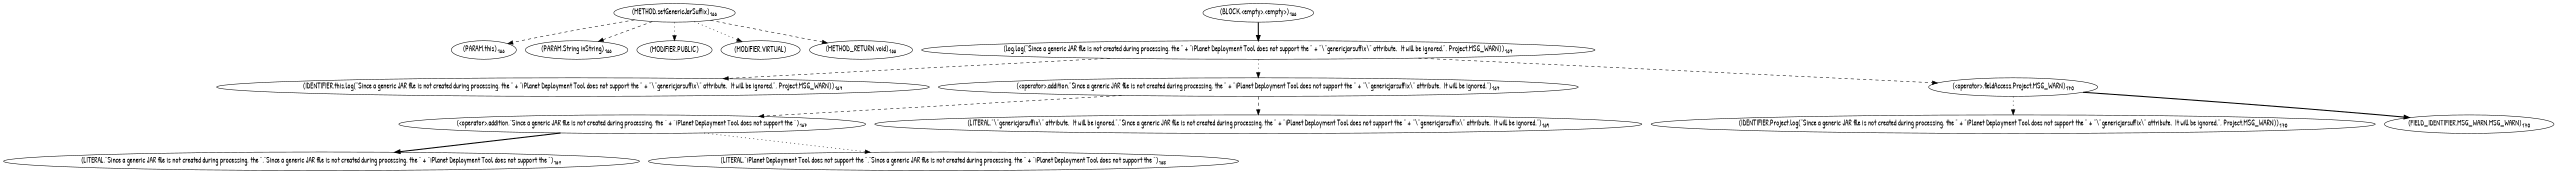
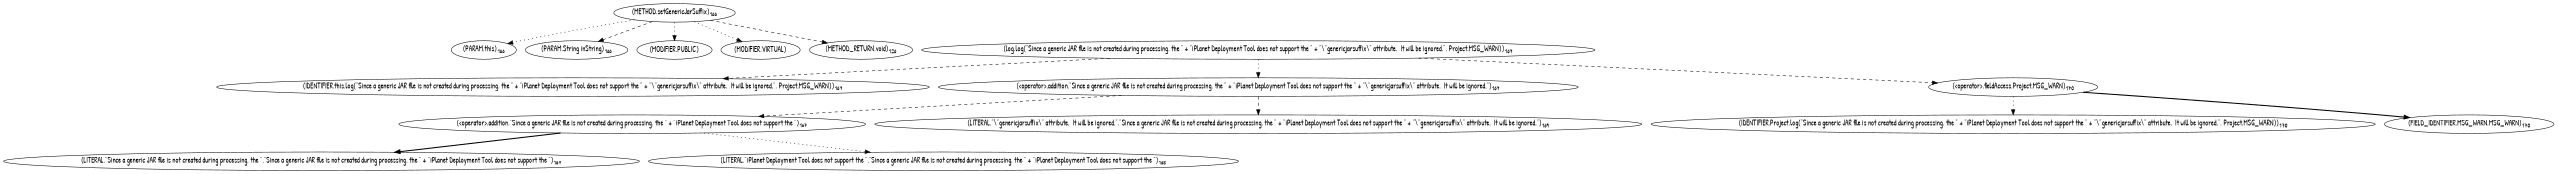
node "(BLOCK,<empty>,<empty>)": removed
edge "(METHOD,setGenericJarSuffix)" -> "(PARAM,this)": style dashed -> dotted
node "(METHOD_RETURN,void)": text "166" -> "126"
